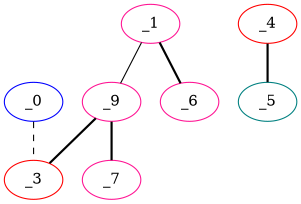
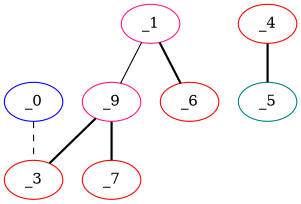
node "_6": color deeppink -> red
node "_7": color deeppink -> red
